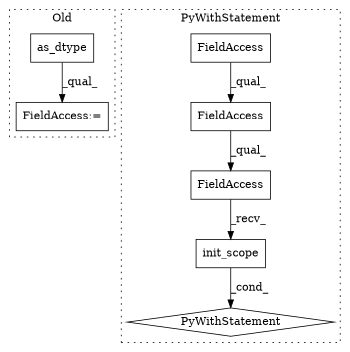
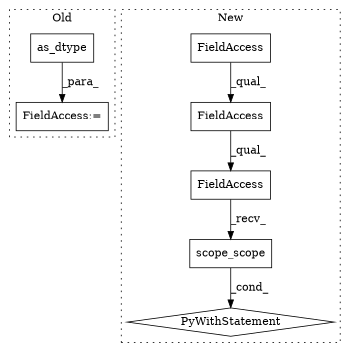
cluster "PyWithStatement": label "PyWithStatement" -> "New"
edge "as_dtype" -> "FieldAccess:=": label "_qual_" -> "_para_"
node "init_scope": label "init_scope" -> "scope_scope"
